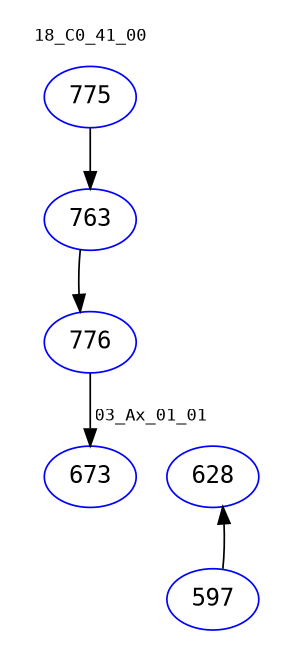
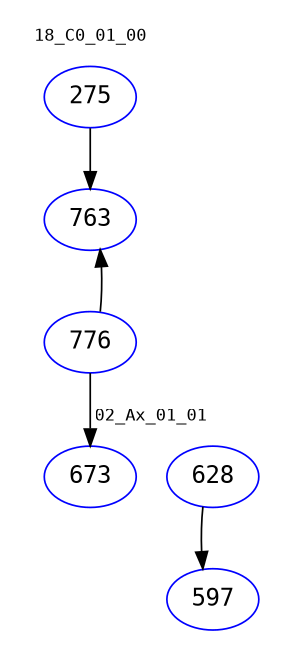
cluster "18_C0_41_00": label "18_C0_41_00" -> "18_C0_01_00"
node "775": label "775" -> "275"
edge "763" -> "776": reversed
cluster "03_Ax_01_01": label "03_Ax_01_01" -> "02_Ax_01_01"
edge "597" -> "628": reversed
